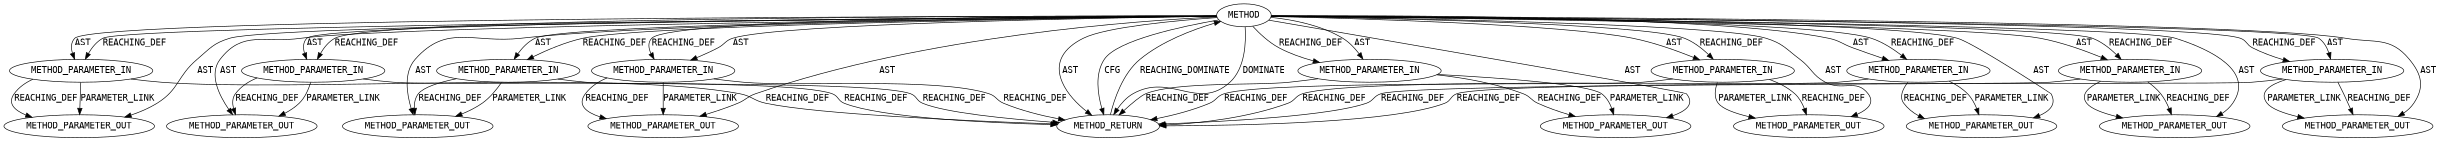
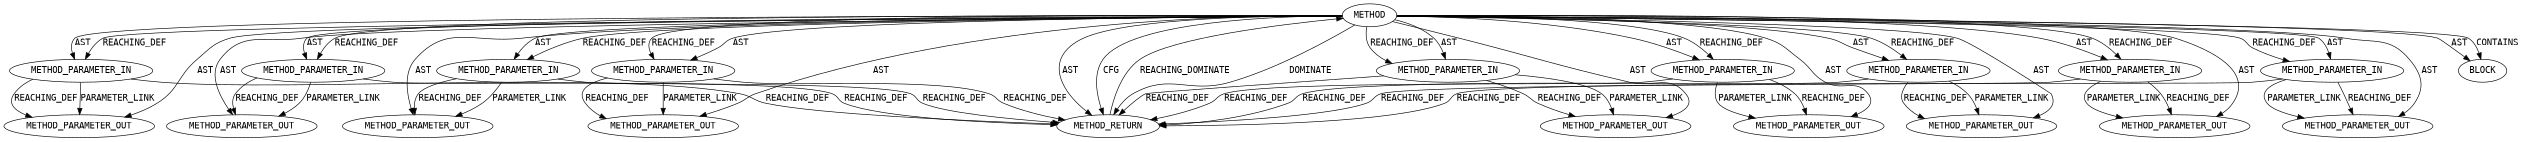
node "BLOCK": added
